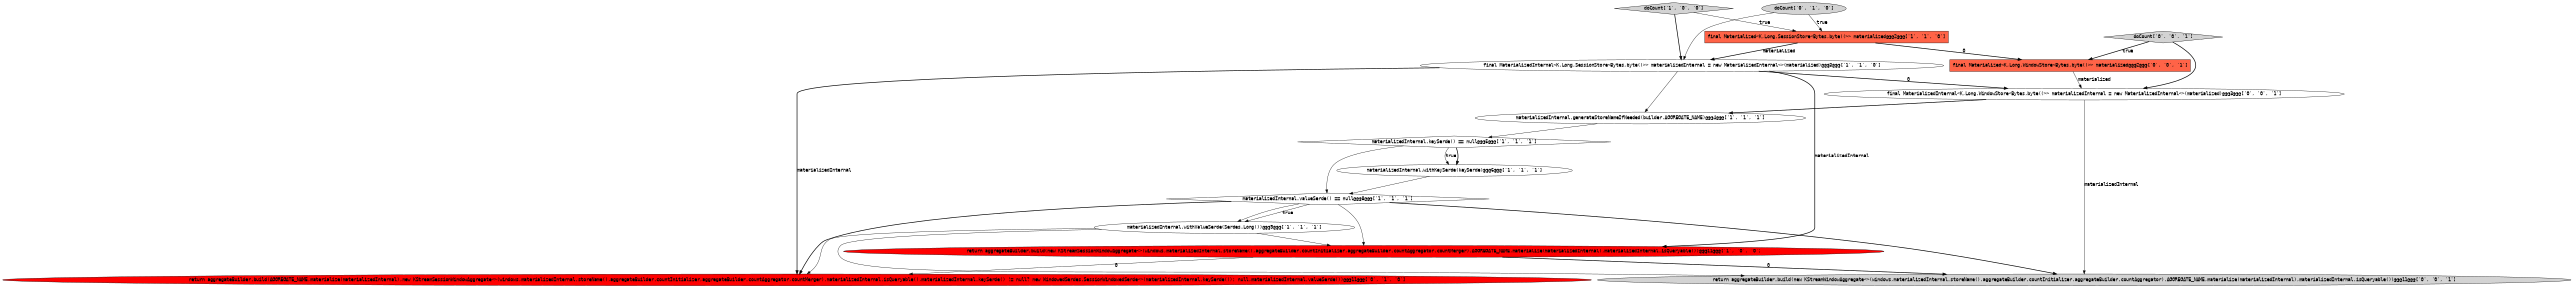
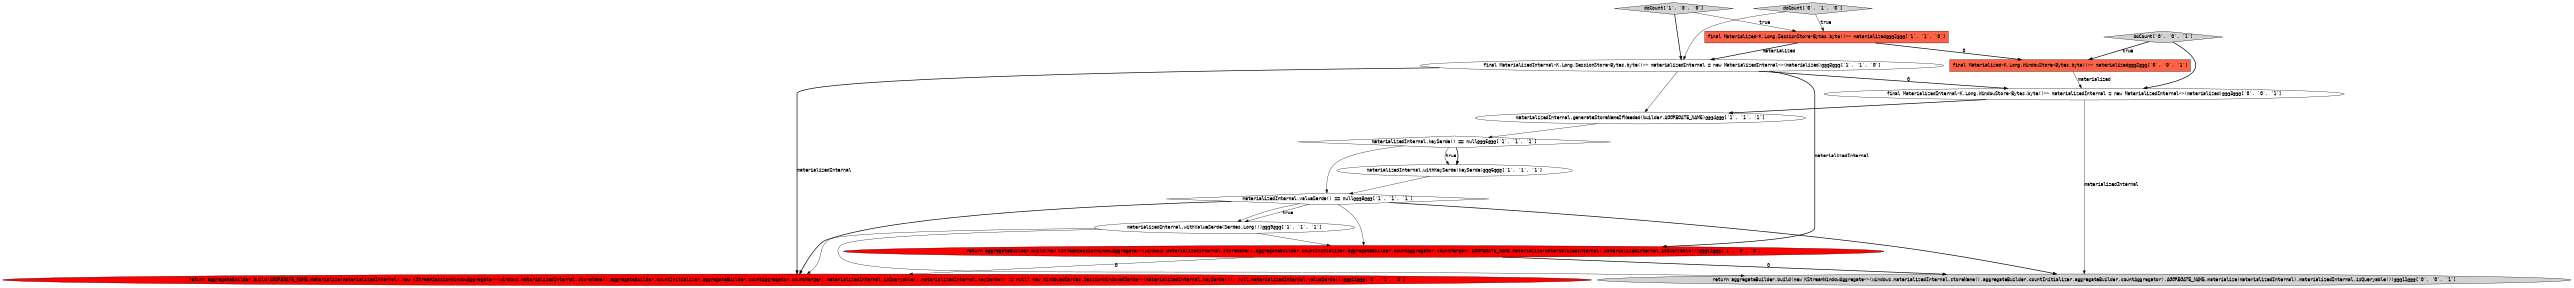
node "doCount['0', '1', '0']": shape ellipse -> diamond
